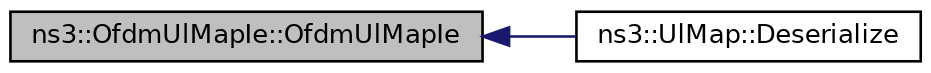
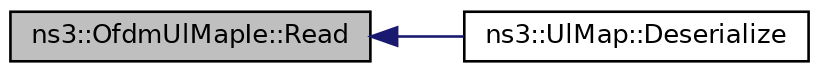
node "ns3::OfdmUlMapIe::OfdmUlMapIe": label "ns3::OfdmUlMapIe::OfdmUlMapIe" -> "ns3::OfdmUlMapIe::Read"
